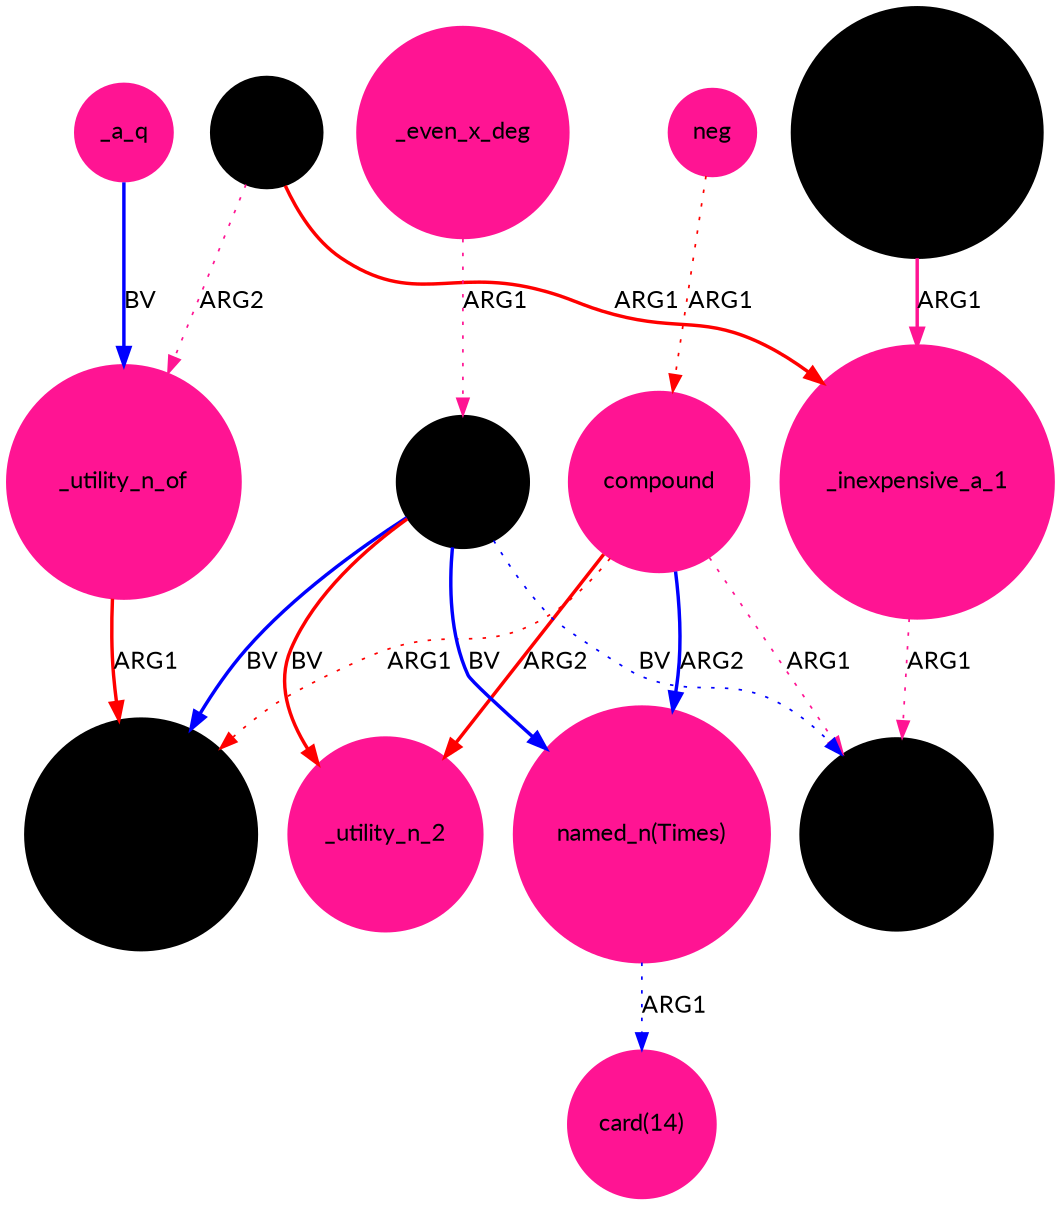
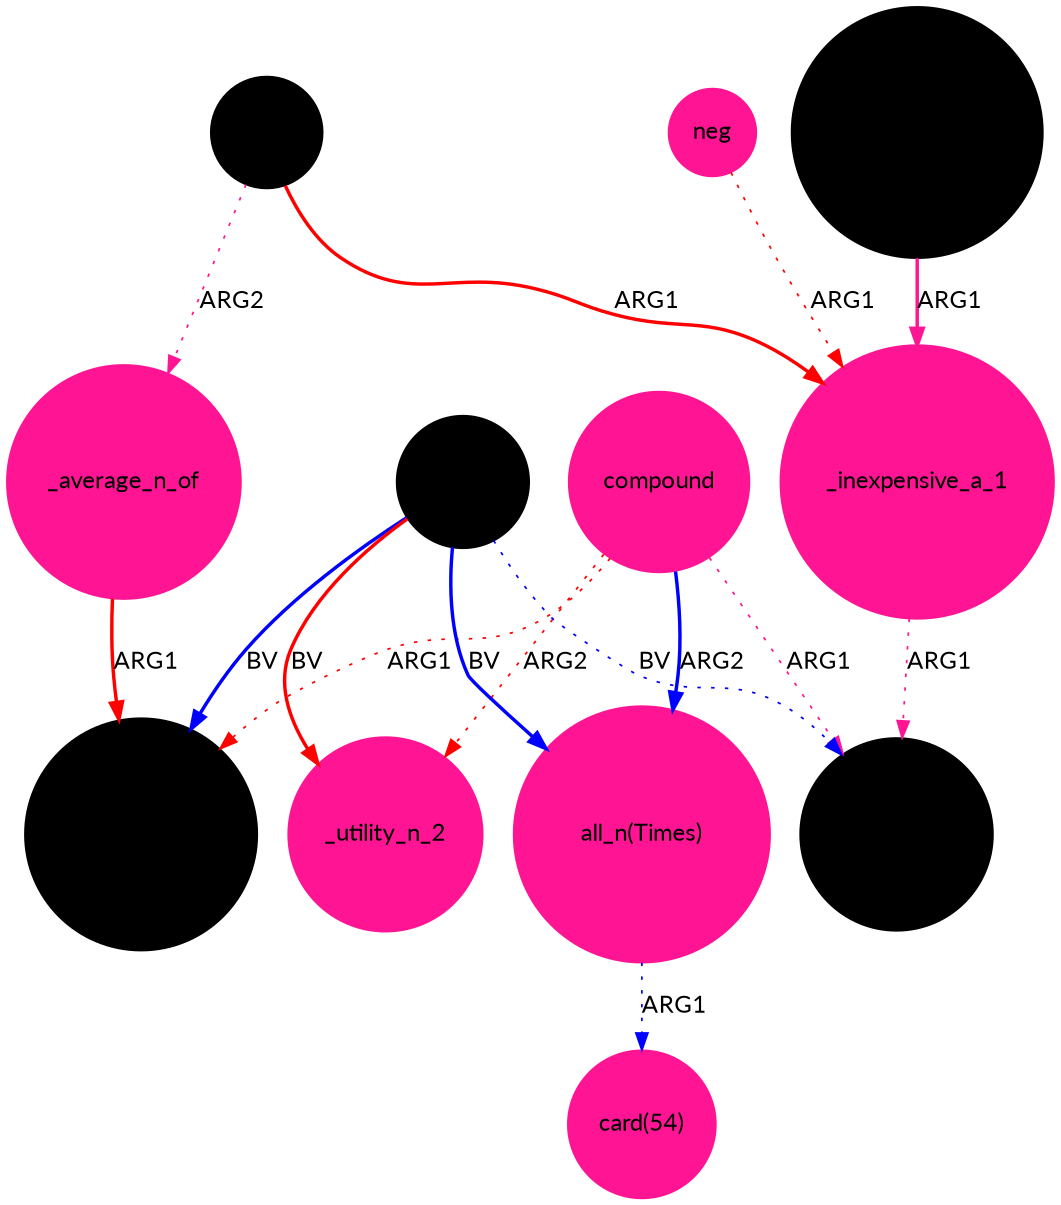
node "_a_q": removed
node "_even_x_deg": removed
edge "neg" -> "compound": now "neg" -> "_inexpensive_a_1"
node "_utility_n_of": label "_utility_n_of" -> "_average_n_of"
edge "compound" -> "_utility_n_2": style bold -> dotted
node "named_n(Times)": label "named_n(Times)" -> "all_n(Times)"
node "card(14)": label "card(14)" -> "card(54)"
